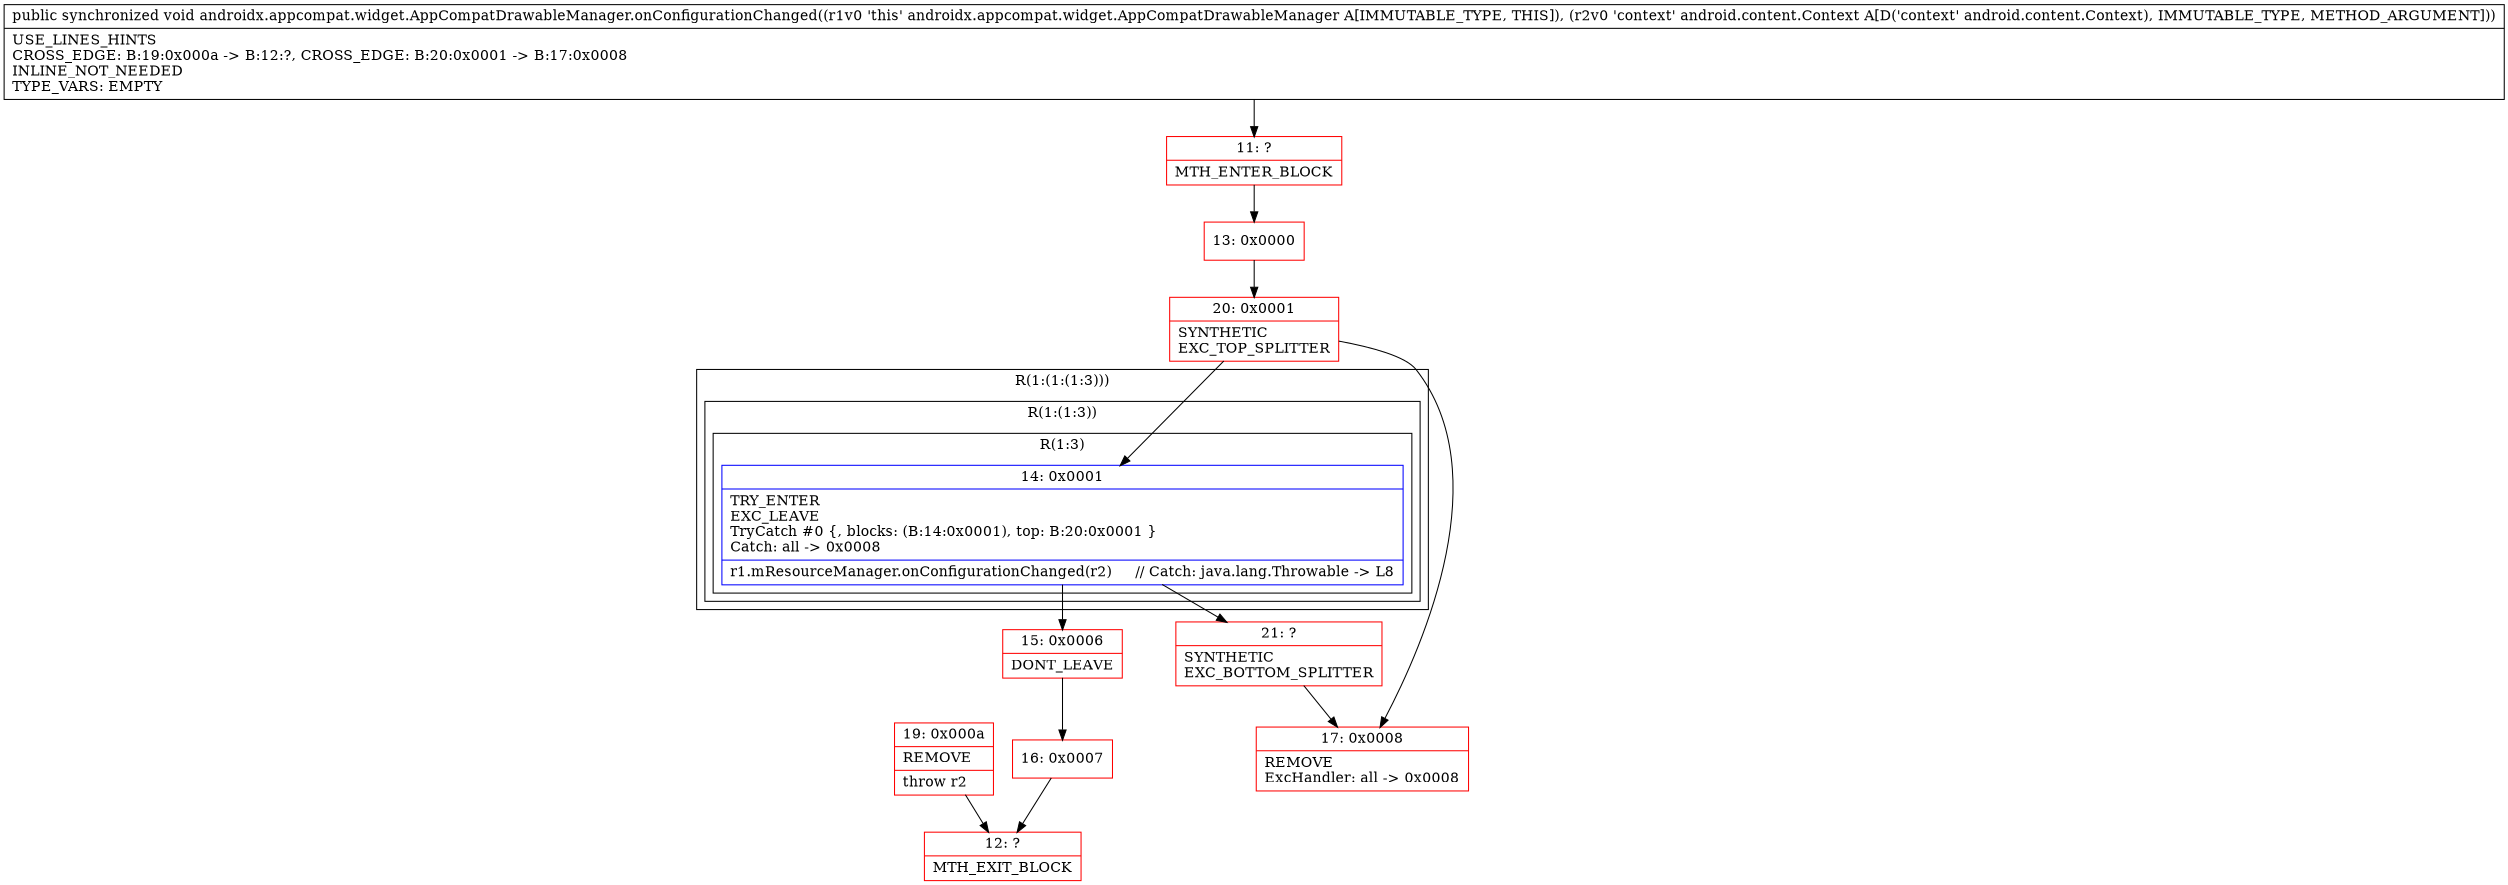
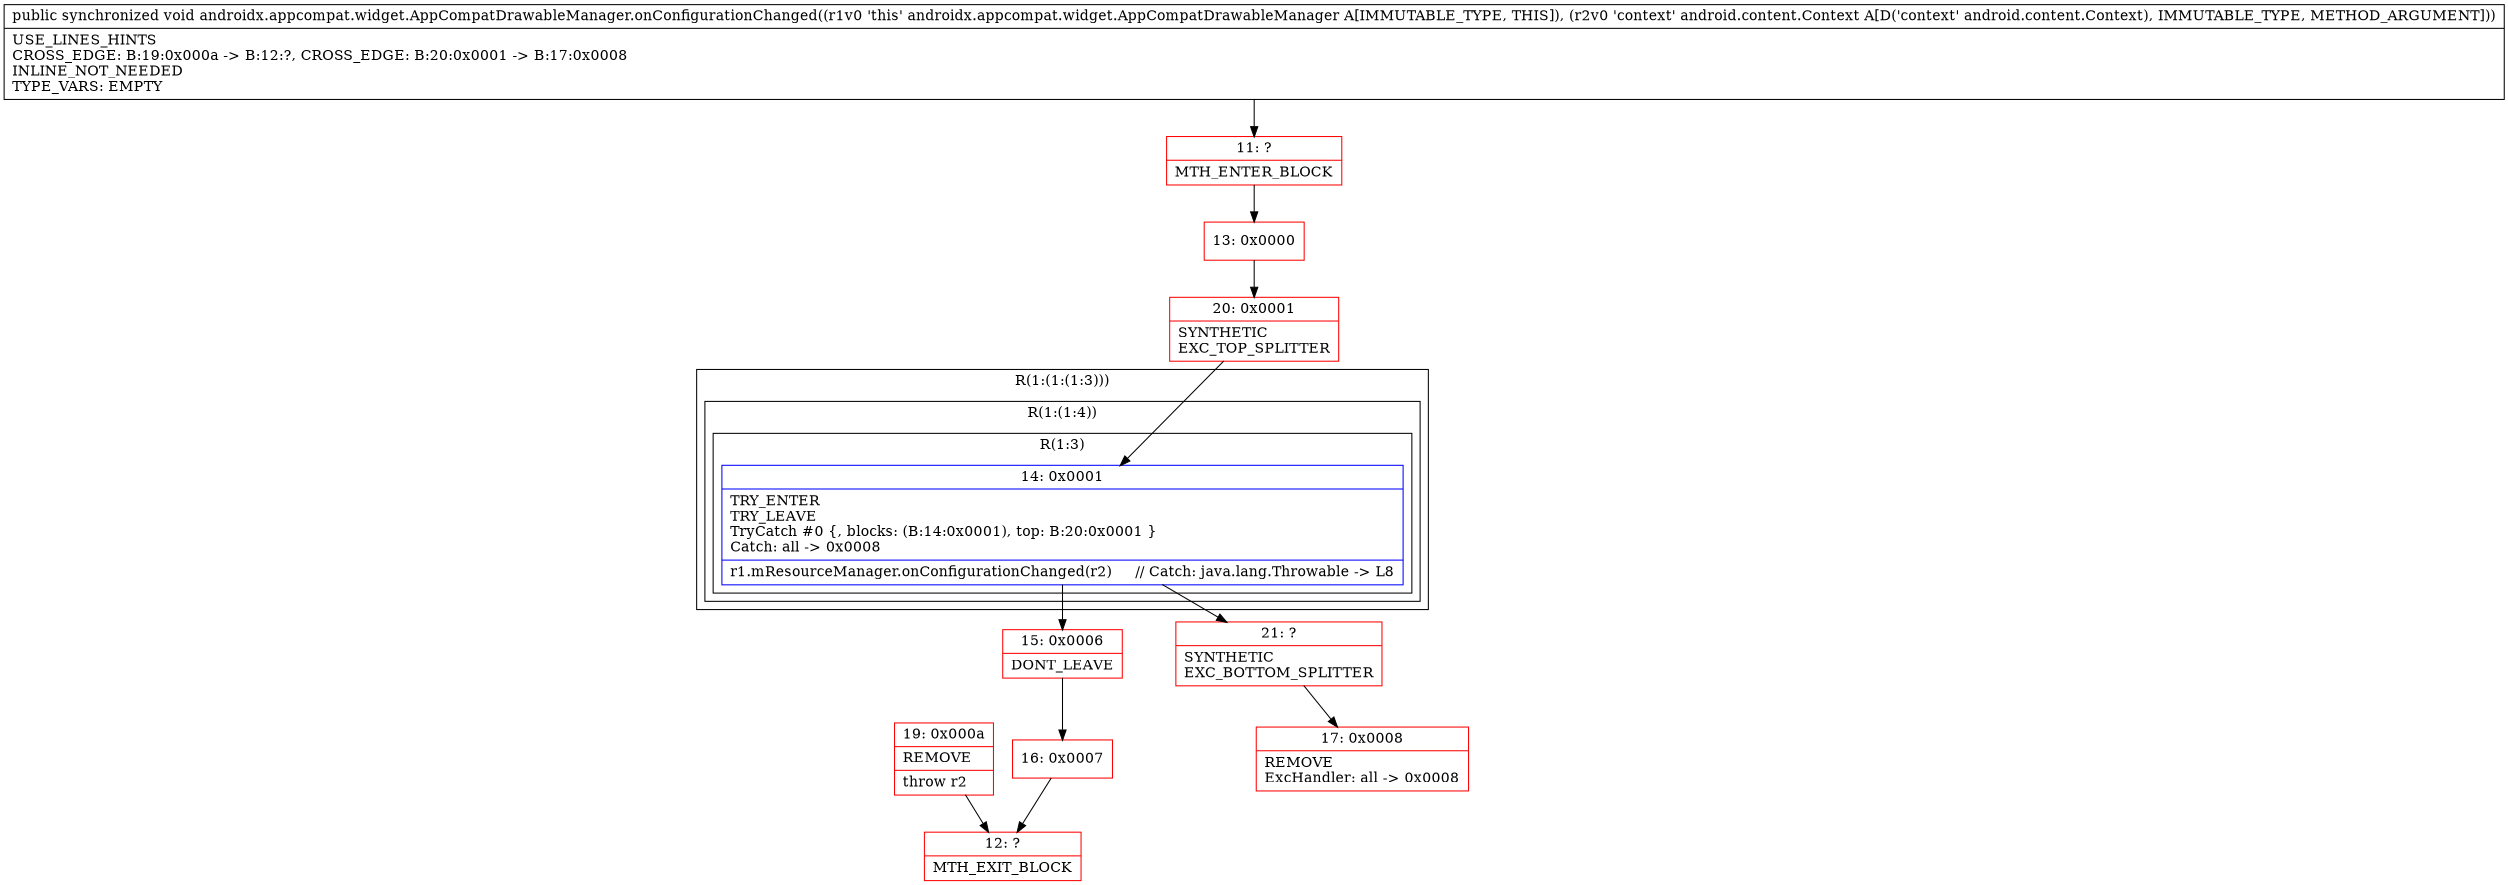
cluster "R(1:(1:3))": label "R(1:(1:3))" -> "R(1:(1:4))"
edge "20: 0x0001" -> "17: 0x0008": removed
node "14: 0x0001": text "EXC_LEAVE" -> "TRY_LEAVE"
